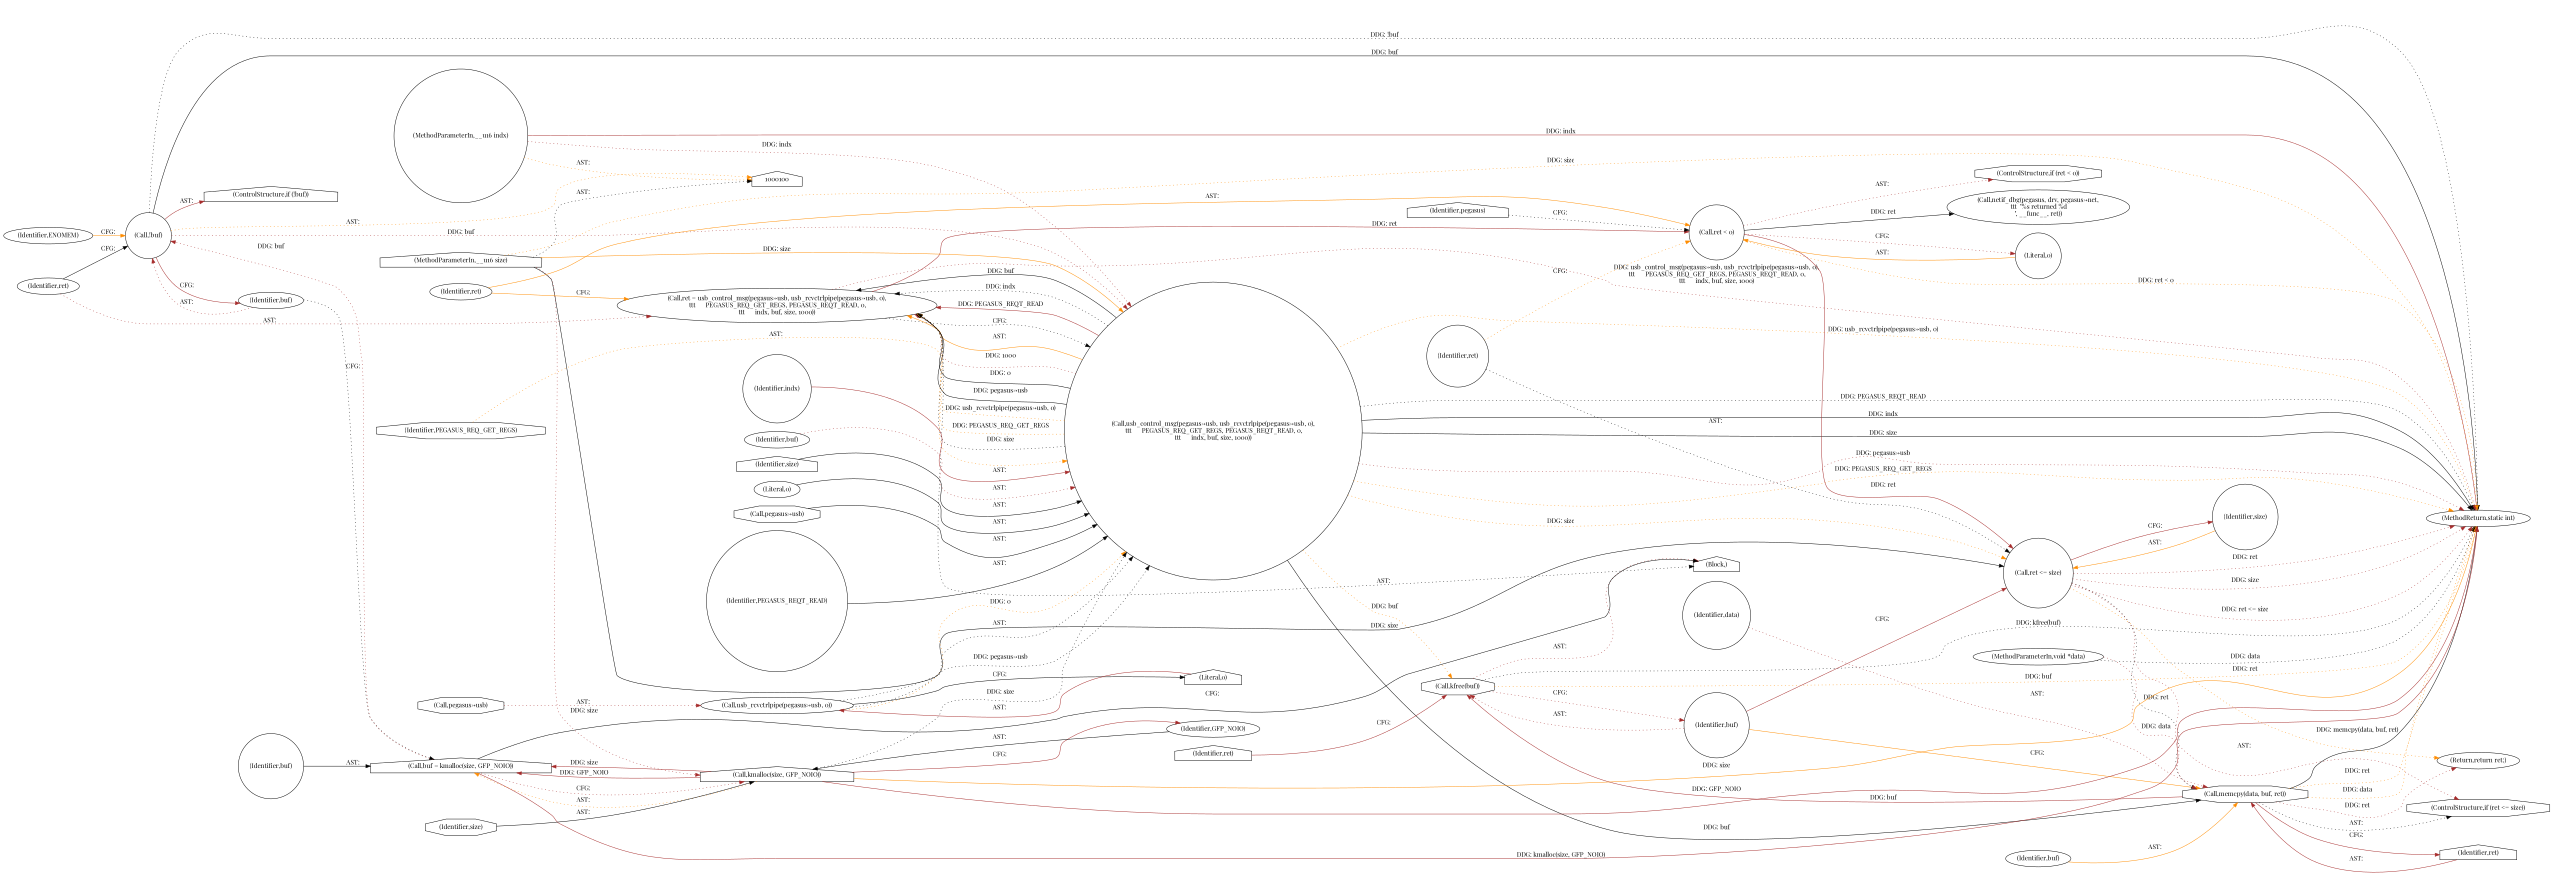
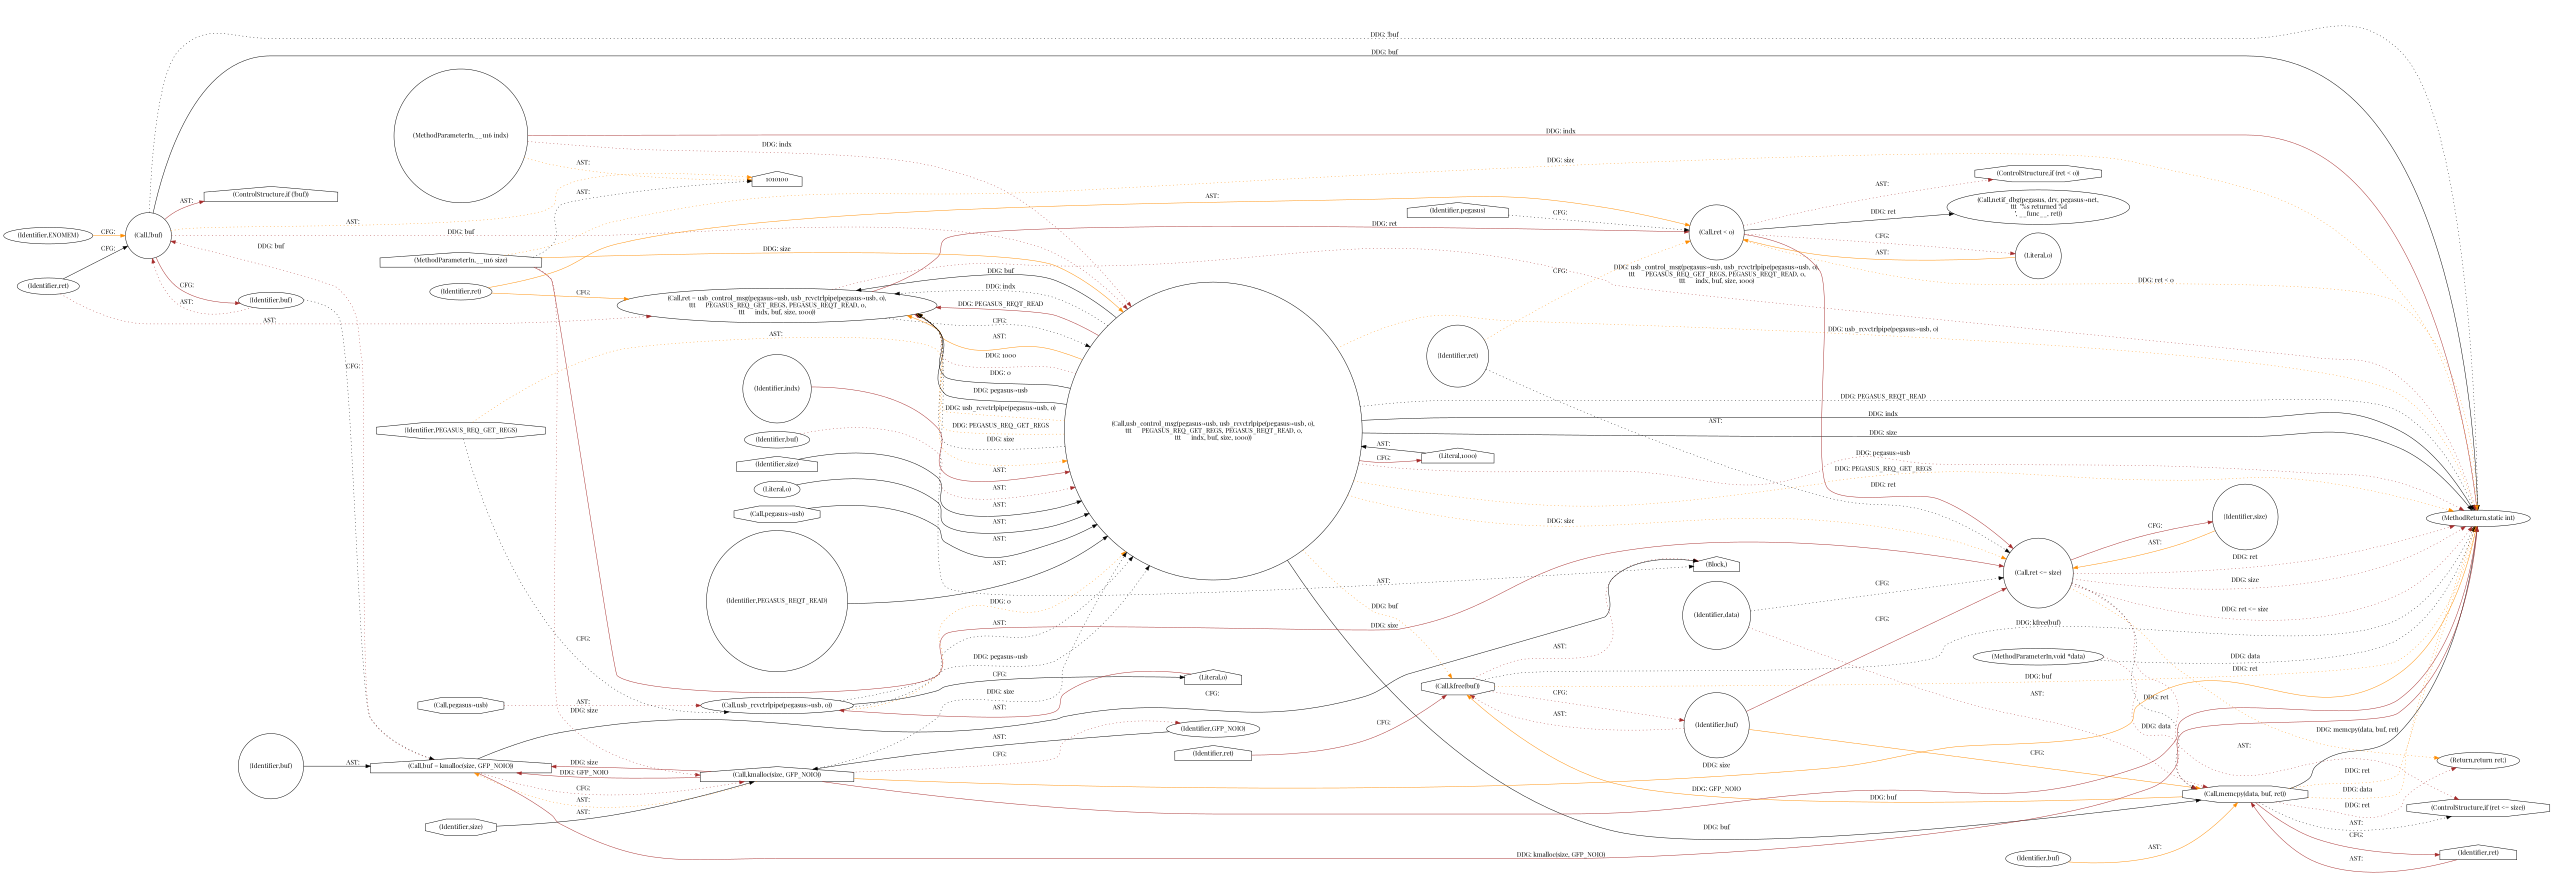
node "1000100": label "1000100" -> "1010100"
node "(Literal,1000)": added
edge "(Identifier,data)" -> "(Call,ret <= size)": added, label "CFG:"
edge "(Identifier,PEGASUS_REQ_GET_REGS)" -> "(Call,usb_rcvctrlpipe(pegasus->usb, 0))": added, label "CFG:"
edge "(MethodParameterIn,__u16 size)" -> "(Call,ret <= size)": color black -> brown
edge "(Call,kmalloc(size, GFP_NOIO))" -> "(Identifier,GFP_NOIO)": style solid -> dotted
edge "(Call,memcpy(data, buf, ret))" -> "(Call,kfree(buf))": color brown -> darkorange
